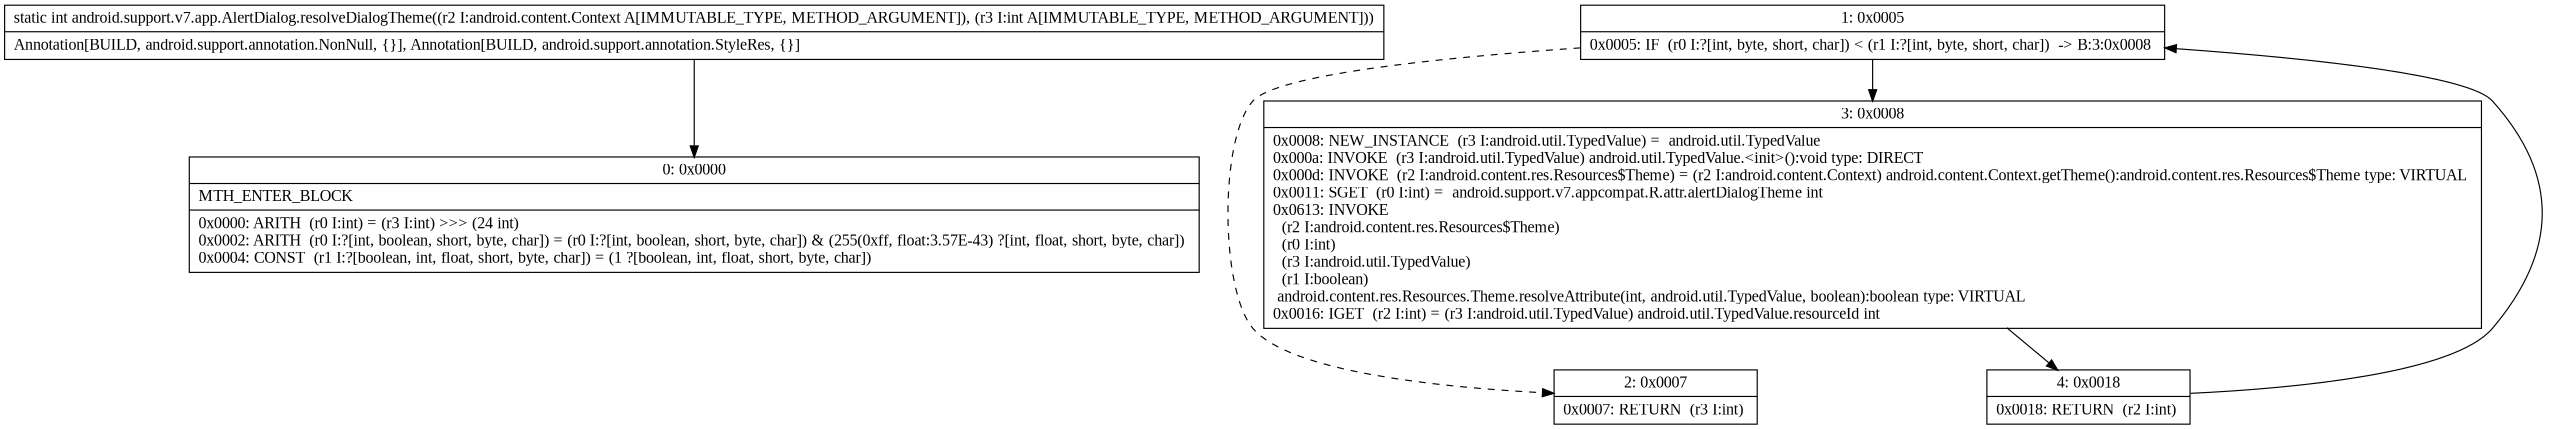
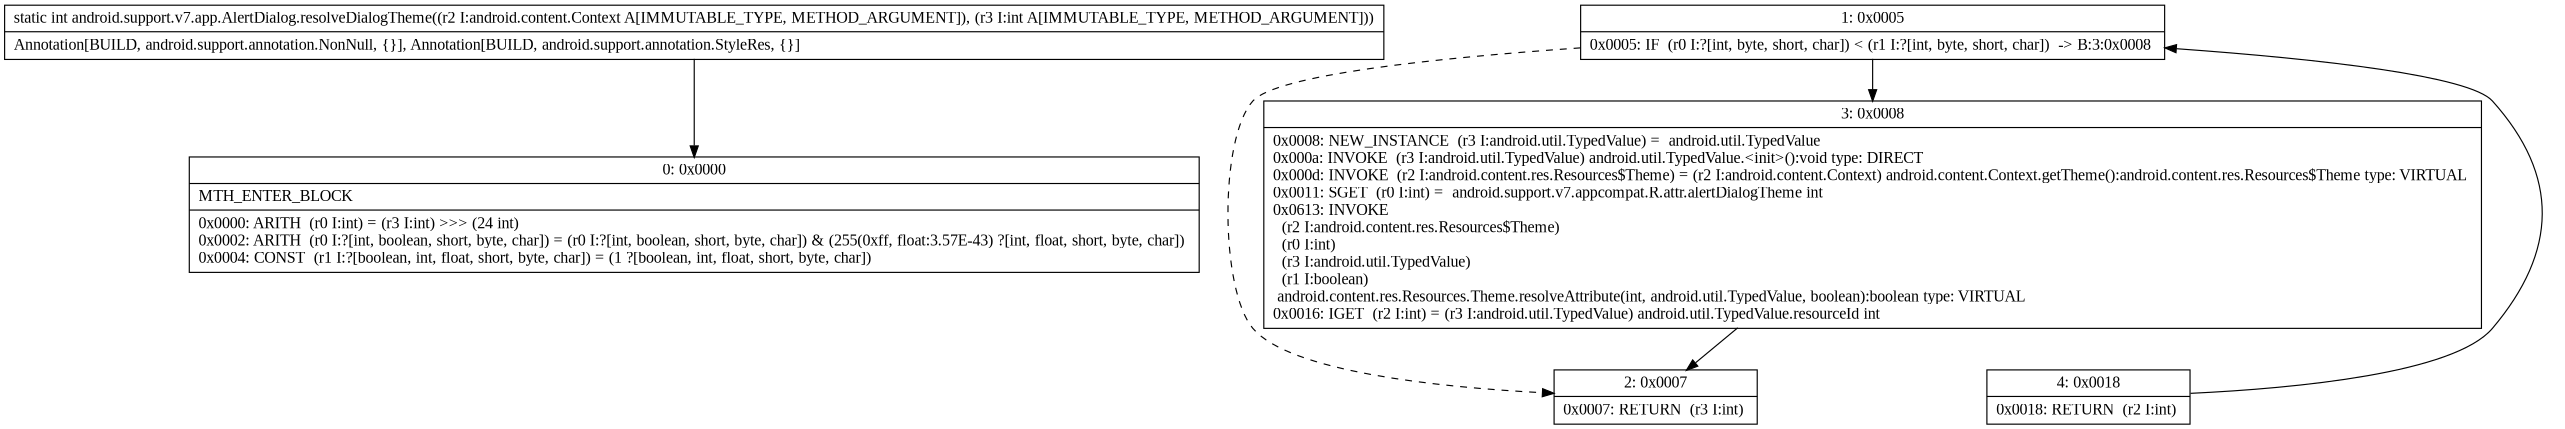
edge "3: 0x0008" -> "4: 0x0018": now "3: 0x0008" -> "2: 0x0007"
